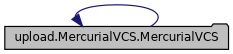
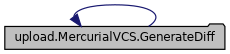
node "upload.MercurialVCS.MercurialVCS": label "upload.MercurialVCS.MercurialVCS" -> "upload.MercurialVCS.GenerateDiff"
